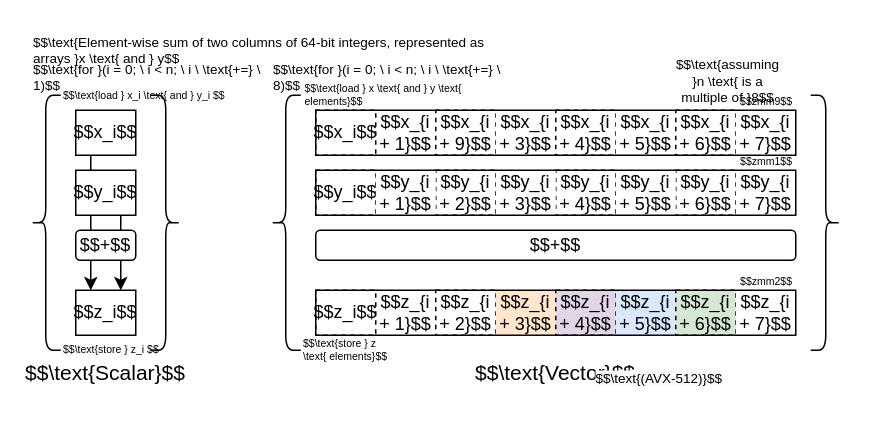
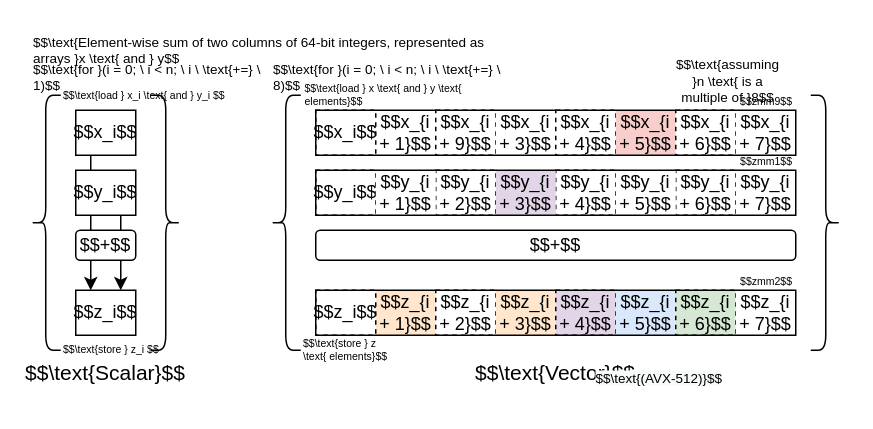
node "$$x_{i + 5}$$": fillcolor #ffffff -> #f8cecc
node "$$y_{i + 3}$$": fillcolor #ffffff -> #e1d5e7
node "$$z_{i + 1}$$": fillcolor #ffffff -> #ffe6cc
